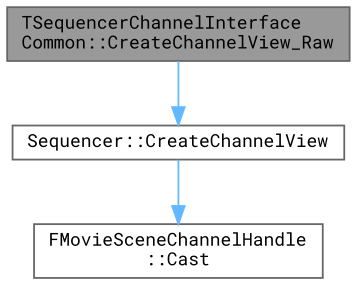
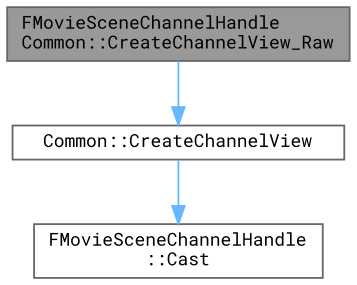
node "TSequencerChannelInterface Common::CreateChannelView_Raw": label "TSequencerChannelInterface Common::CreateChannelView_Raw" -> "FMovieSceneChannelHandle Common::CreateChannelView_Raw"
node "Sequencer::CreateChannelView": label "Sequencer::CreateChannelView" -> "Common::CreateChannelView"
